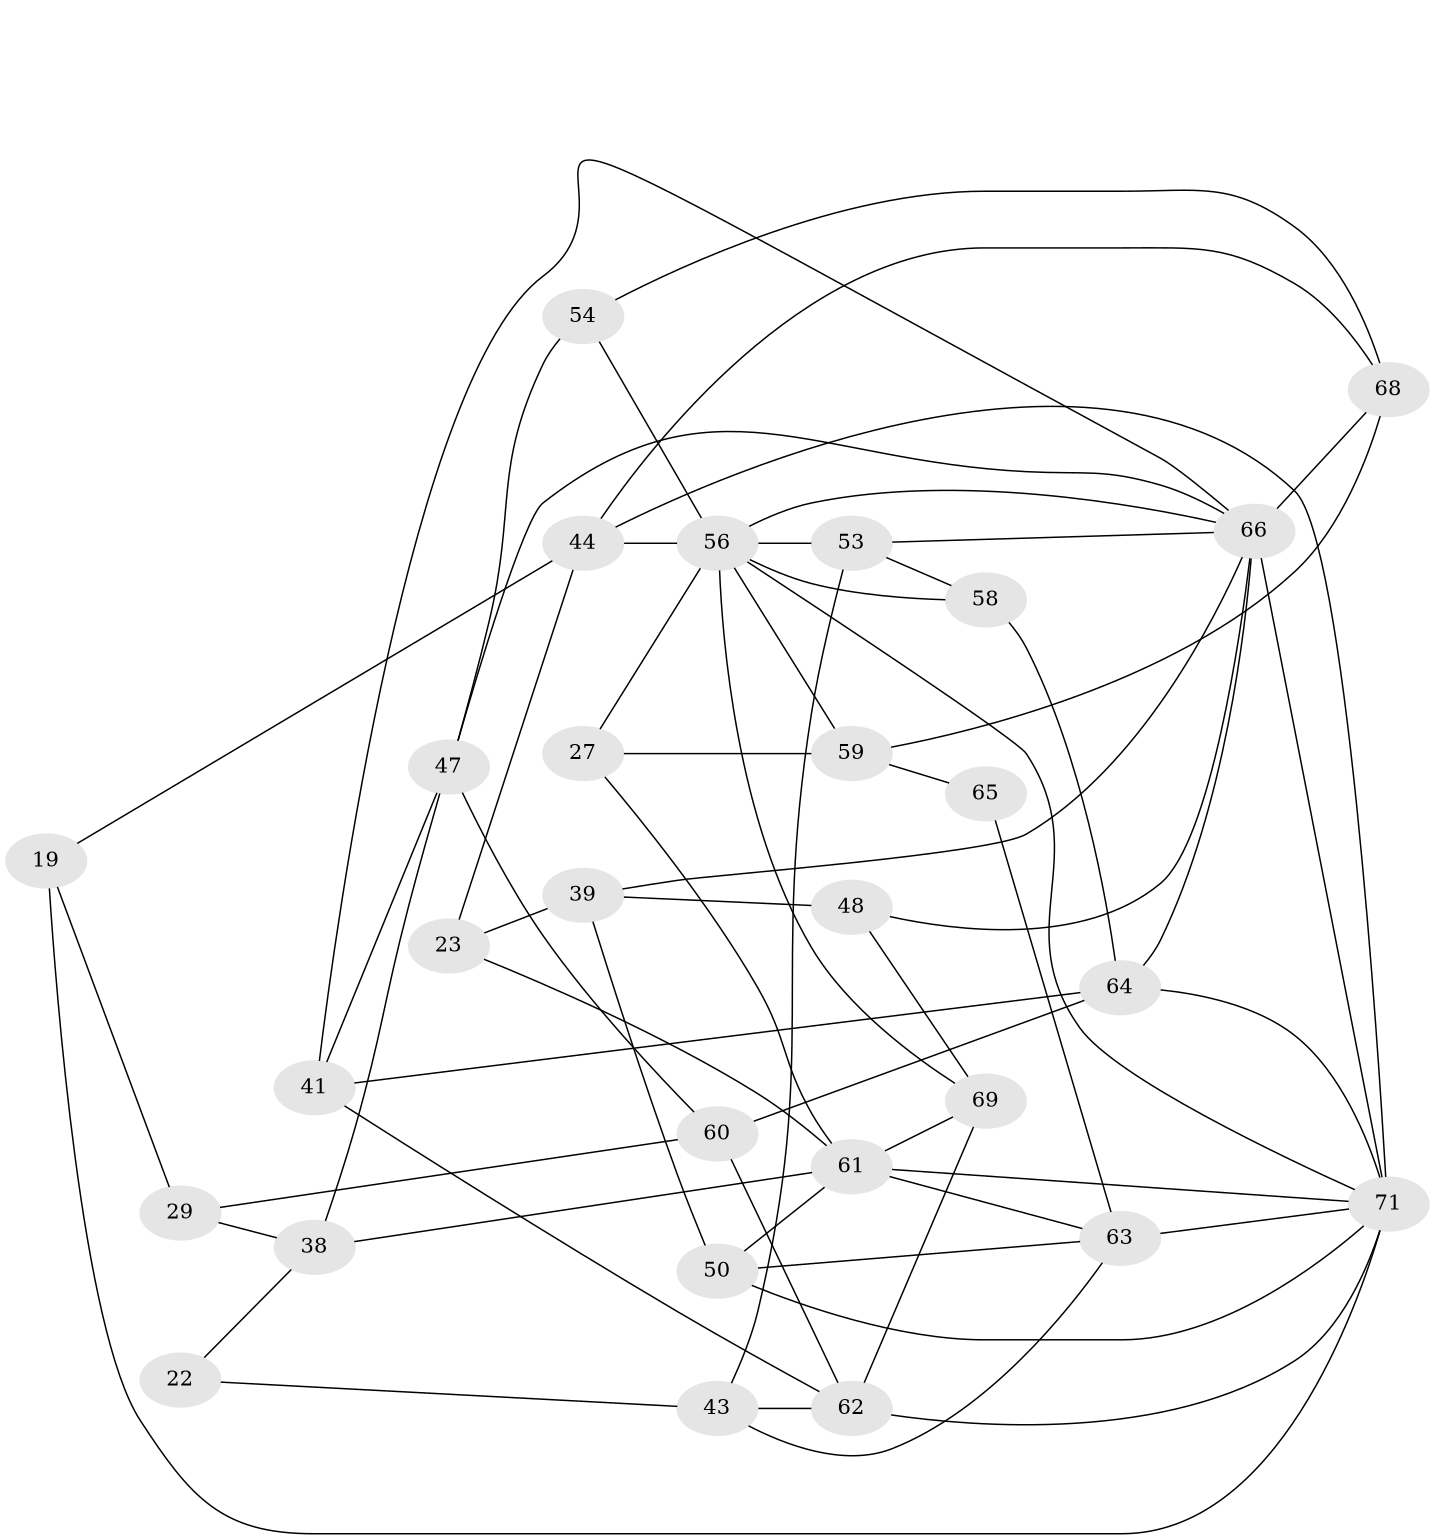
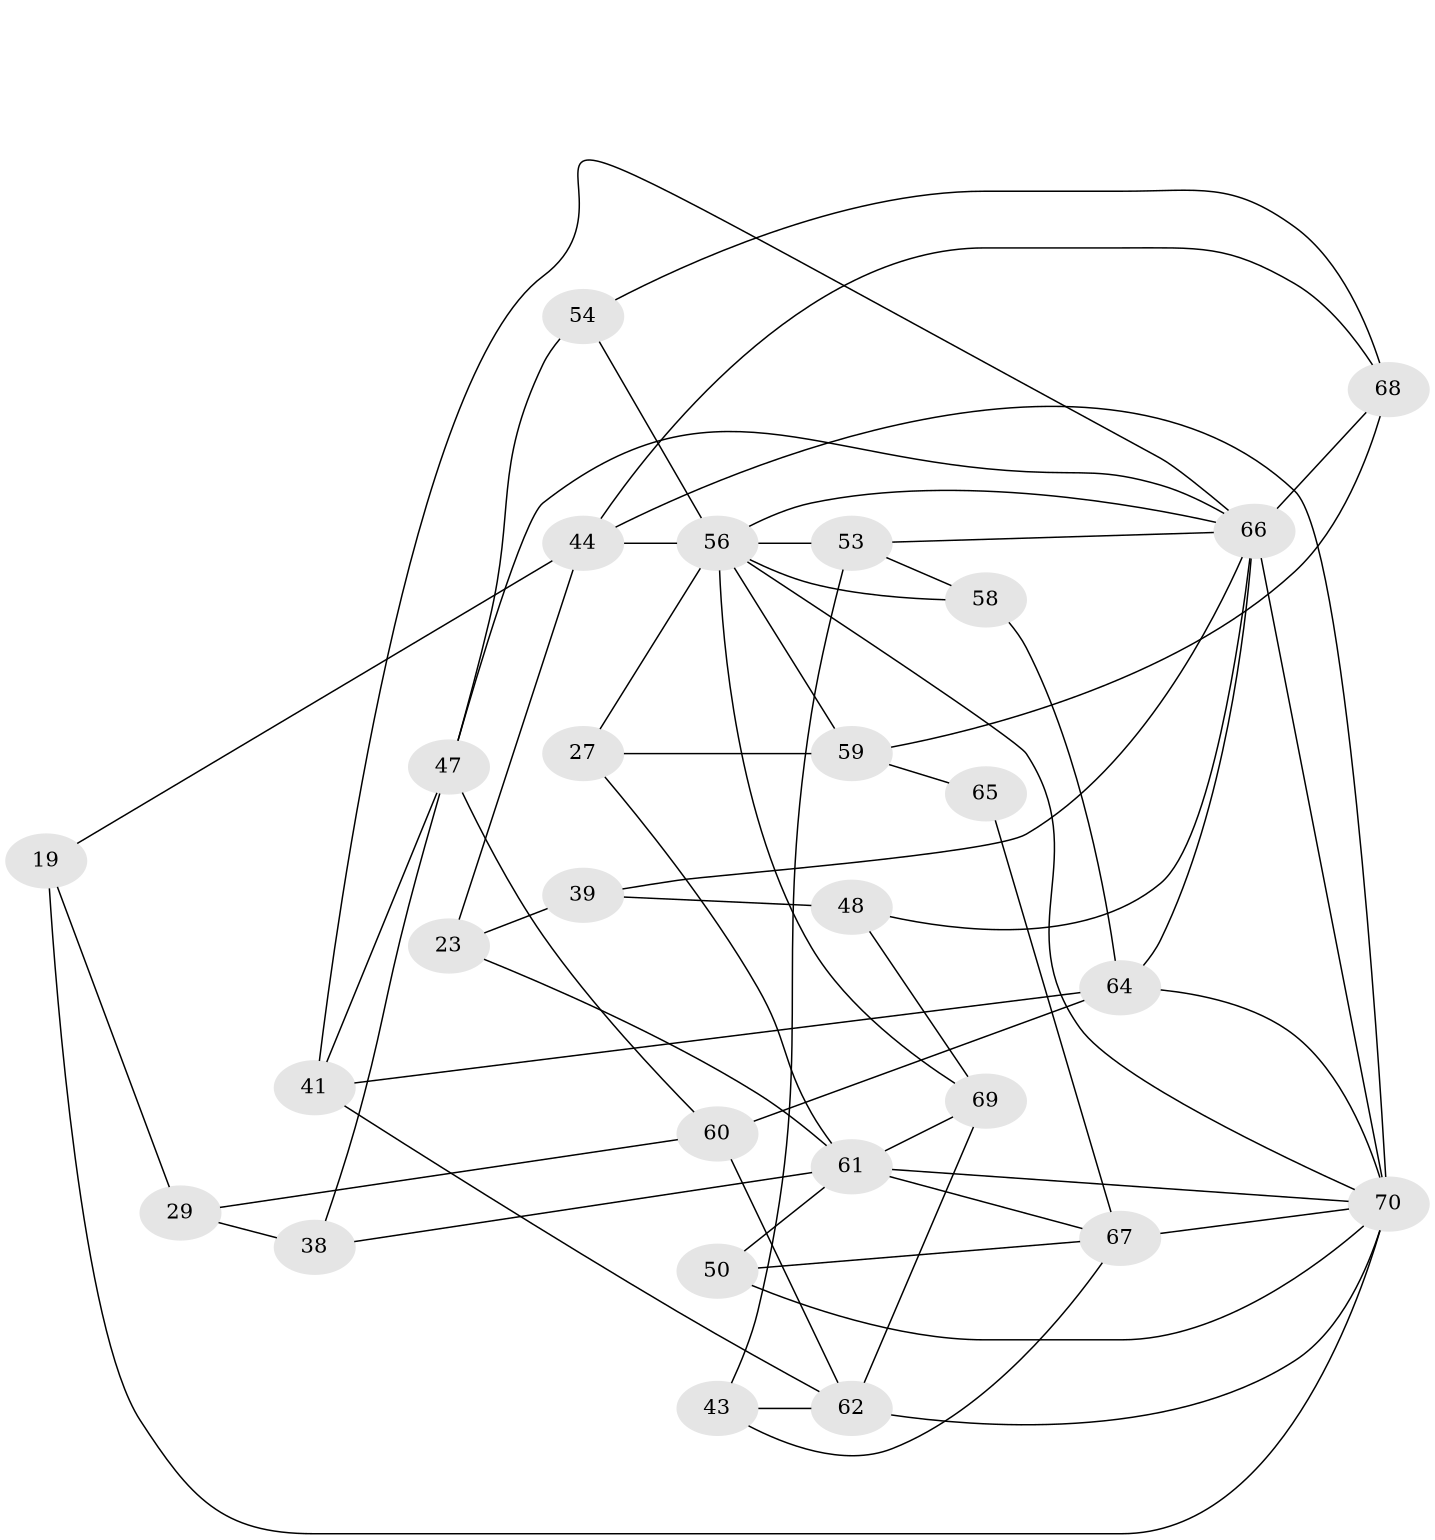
edge "39" -- "50": removed
node "71": label "71" -> "70"
node "63": label "63" -> "67"
node "22": removed
